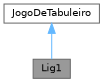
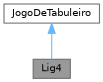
node "Lig1": label "Lig1" -> "Lig4"
